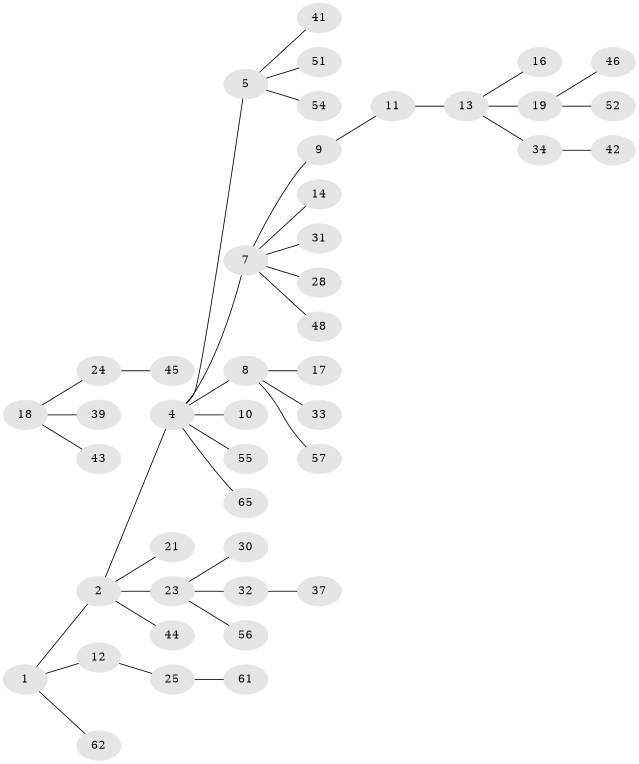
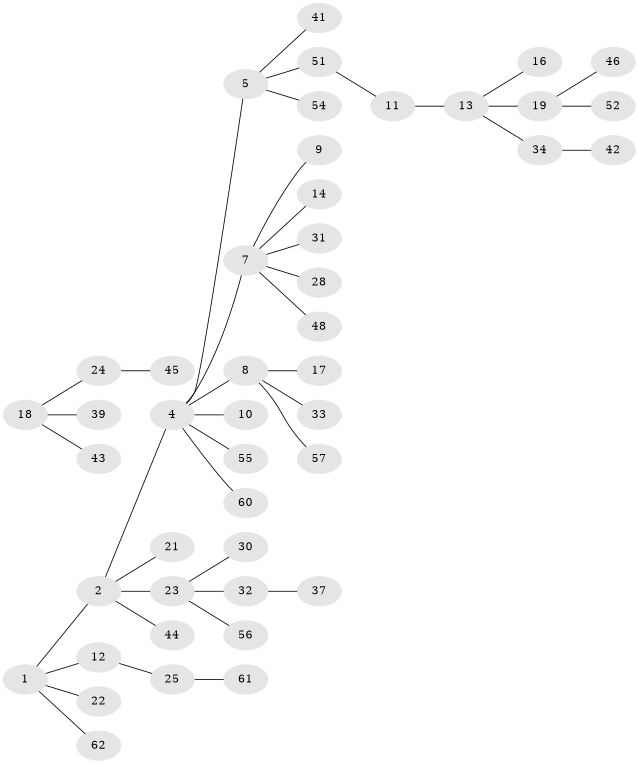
edge "11" -- "9": now "11" -- "51"
node "65": label "65" -> "60"
node "22": added
